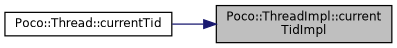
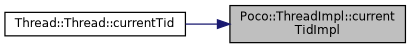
node "Poco::Thread::currentTid": label "Poco::Thread::currentTid" -> "Thread::Thread::currentTid"
